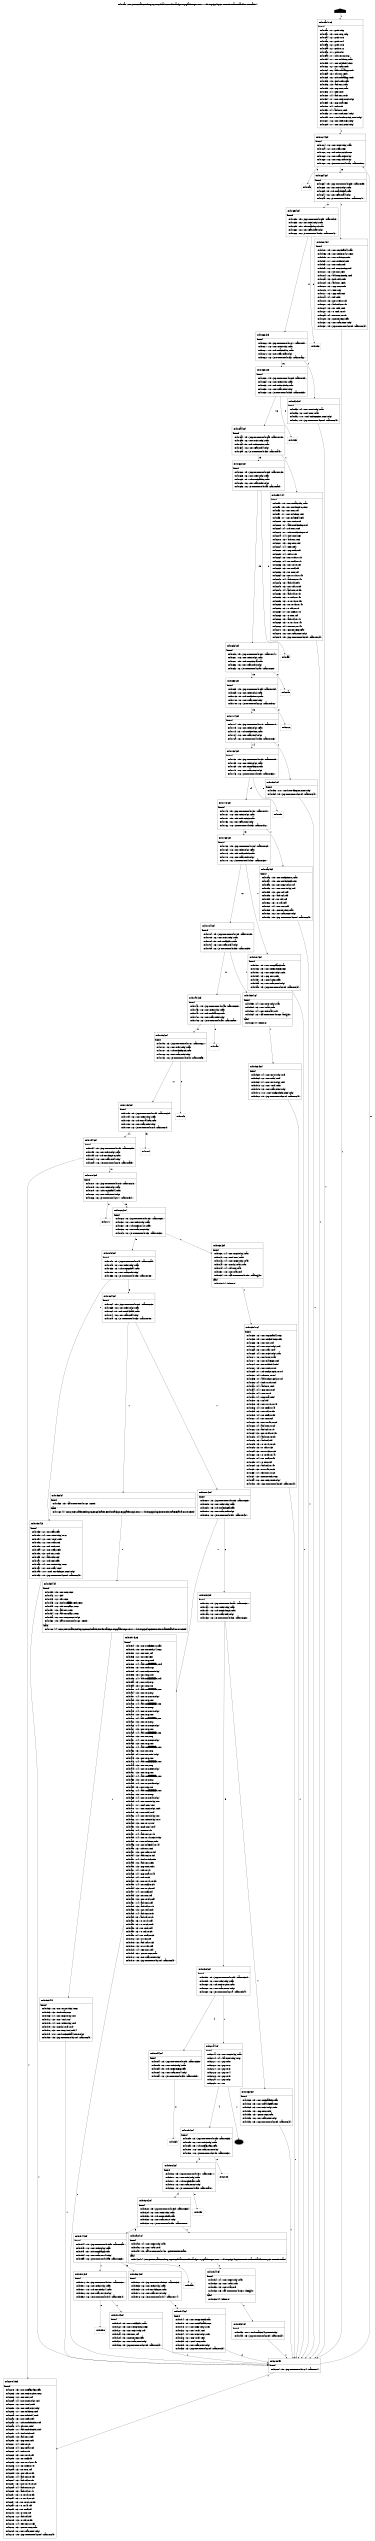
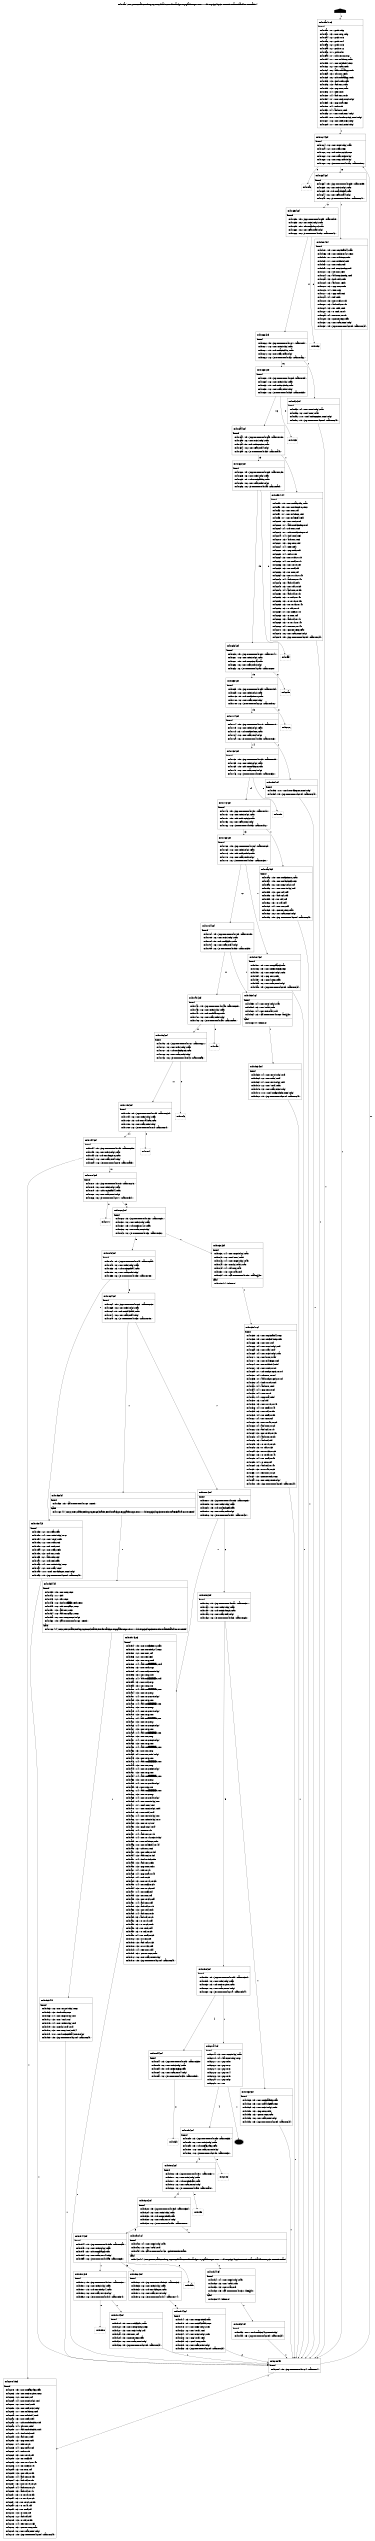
edge "0x4017d8 [28]" -> "0x401e1f": label " 15" -> " 0"
